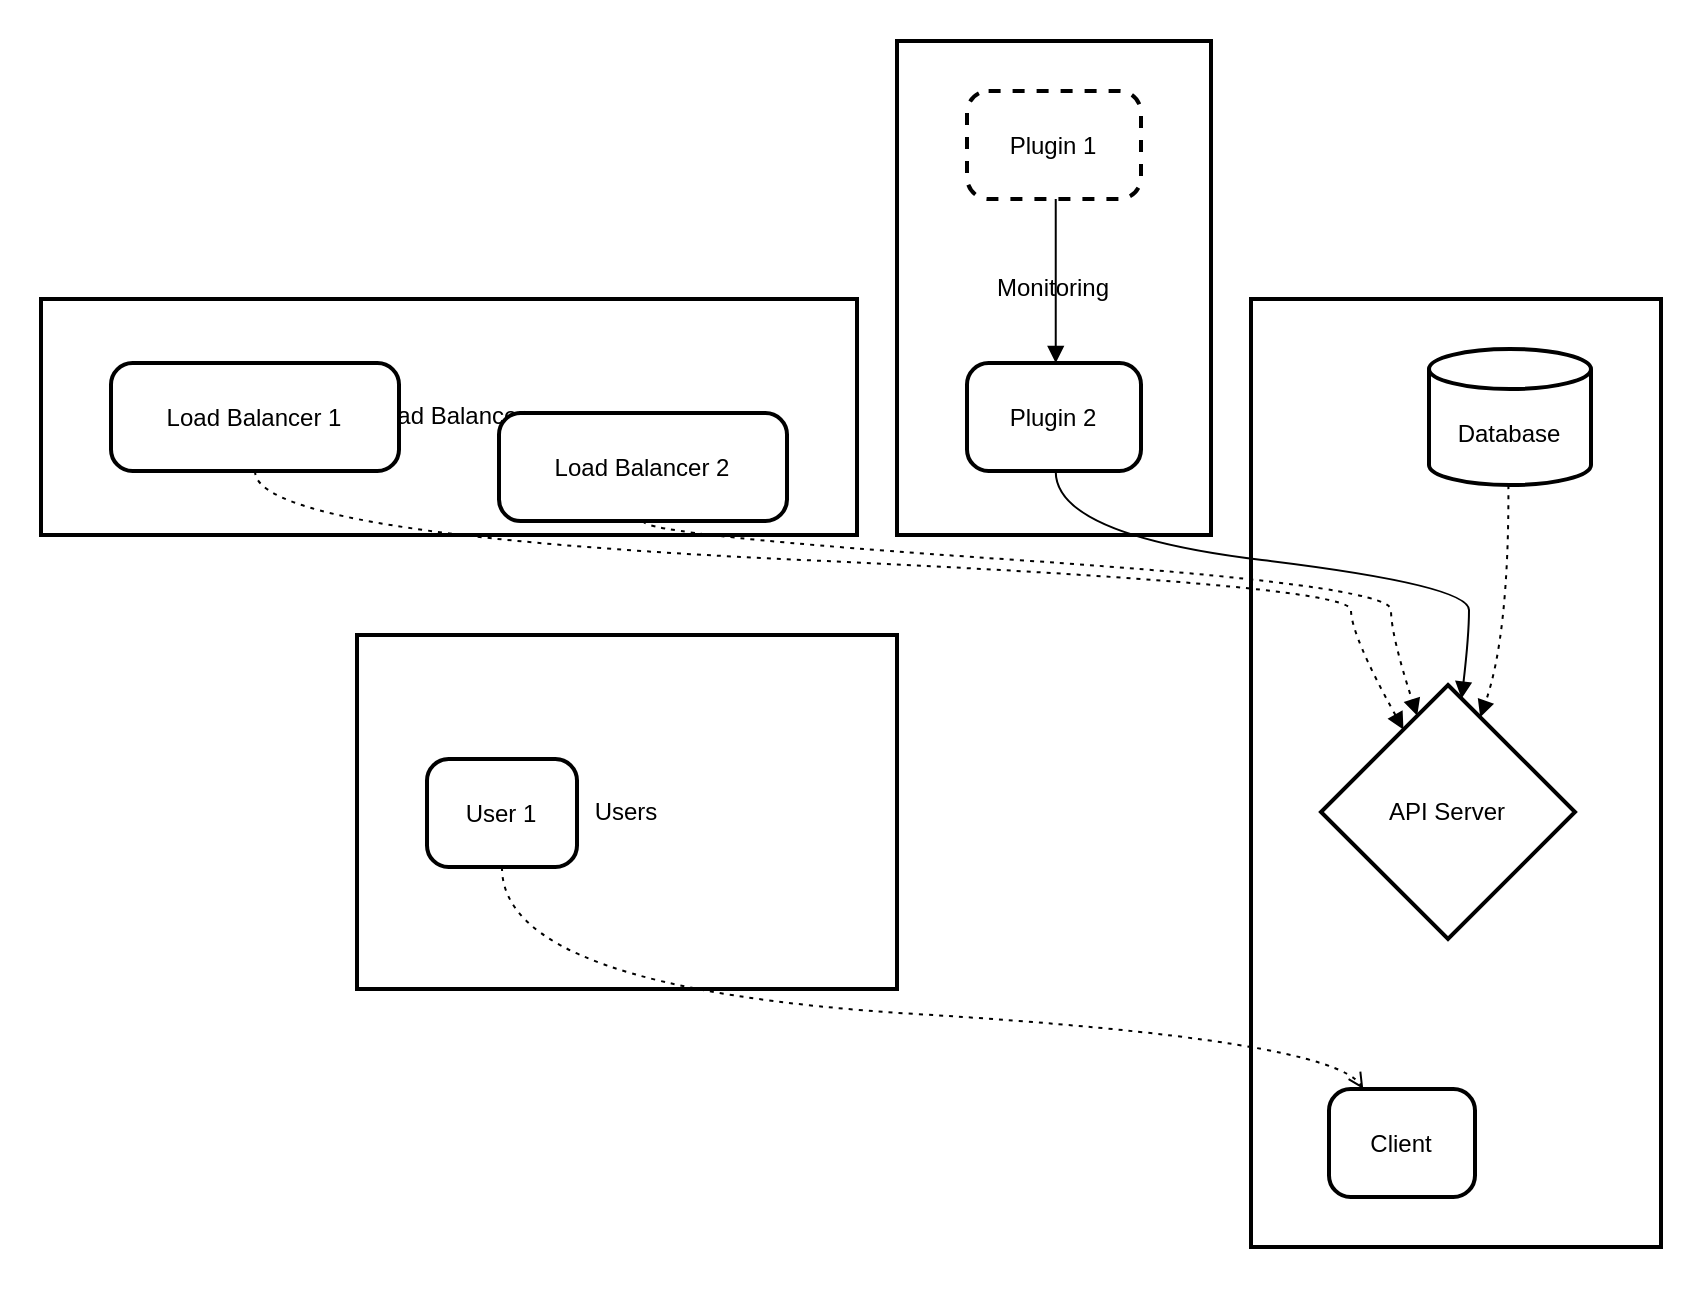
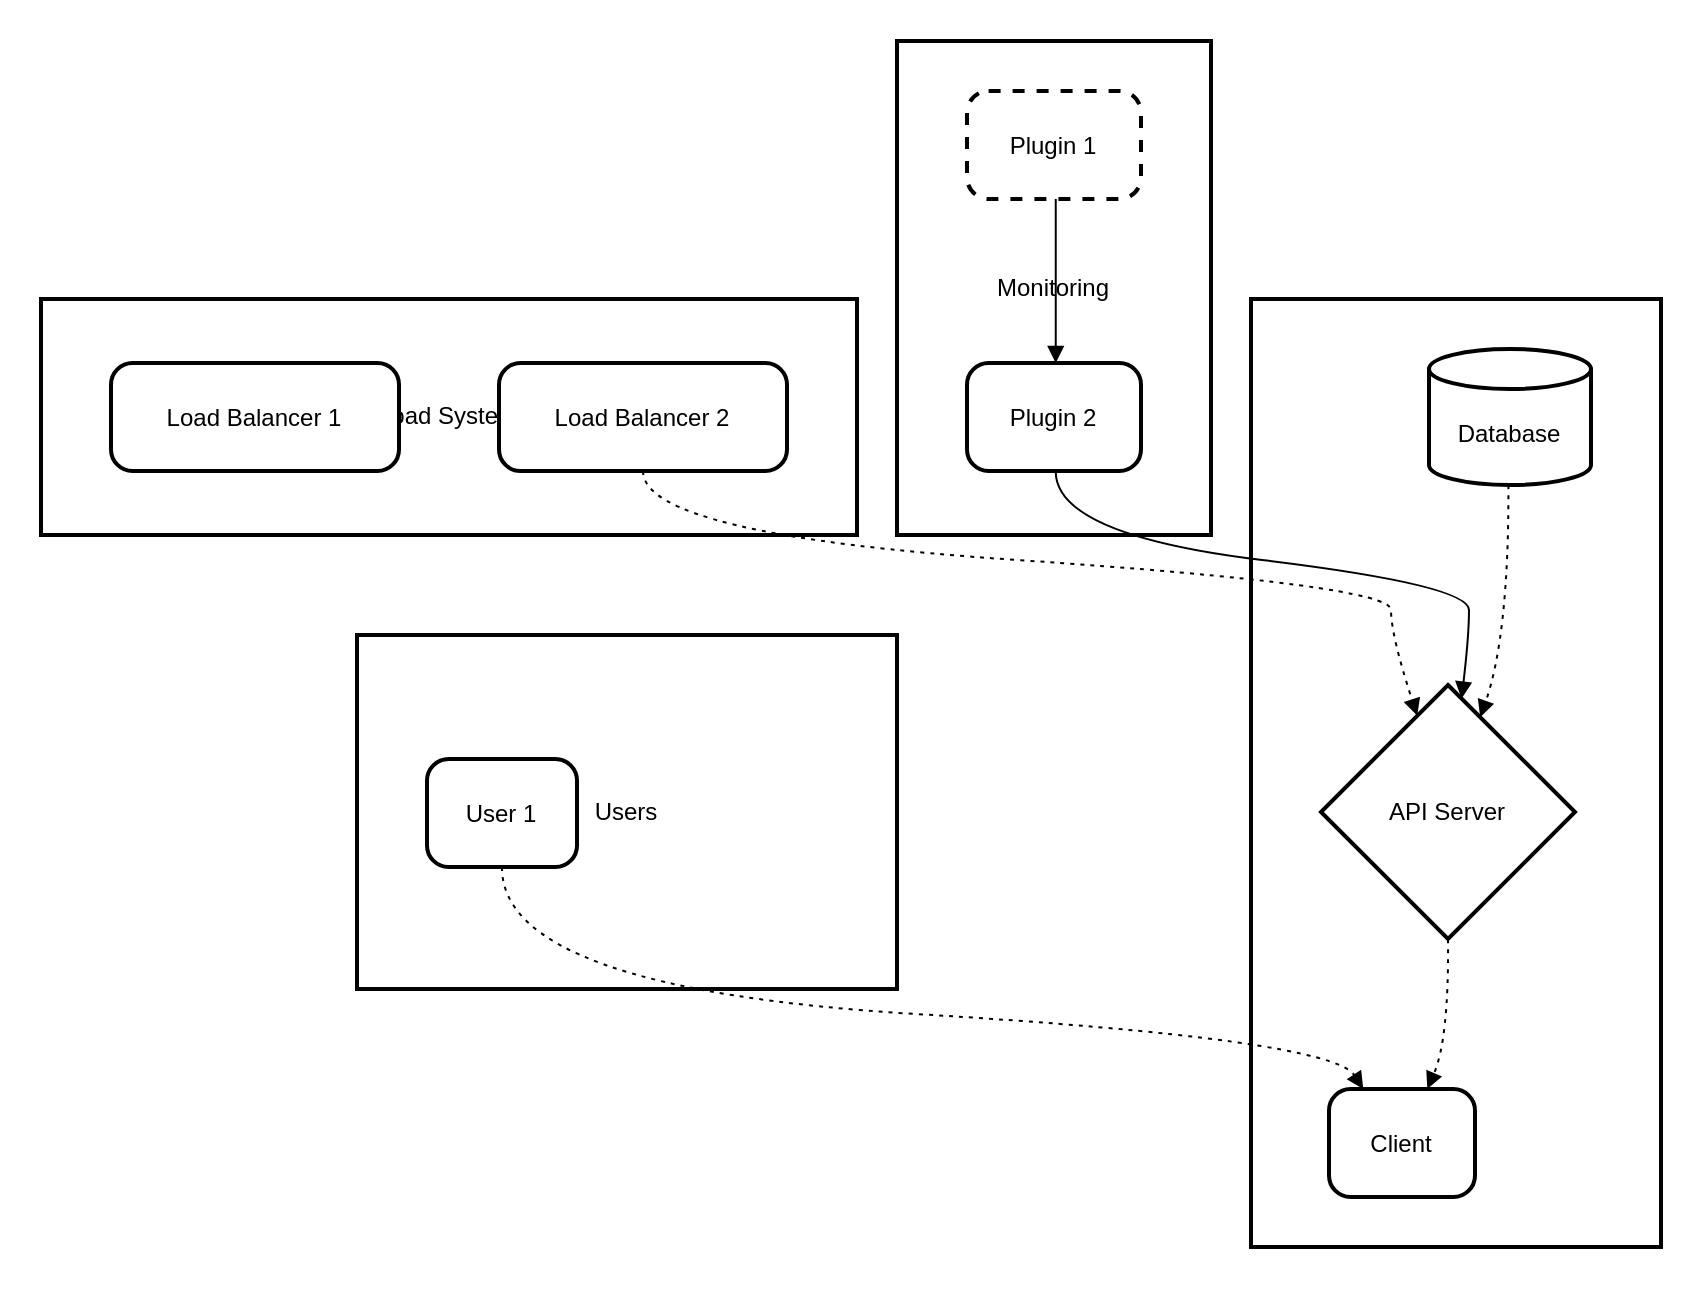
node "Load Balancer": label "Load Balancer" -> "Load System"
node "Load Balancer 2": moved (643, 467) -> (643, 417)
edge "Load Balancer 1" -> "API Server": removed
edge "API Server" -> "Client": added
edge "User 1" -> "Client": arrowhead open -> block
